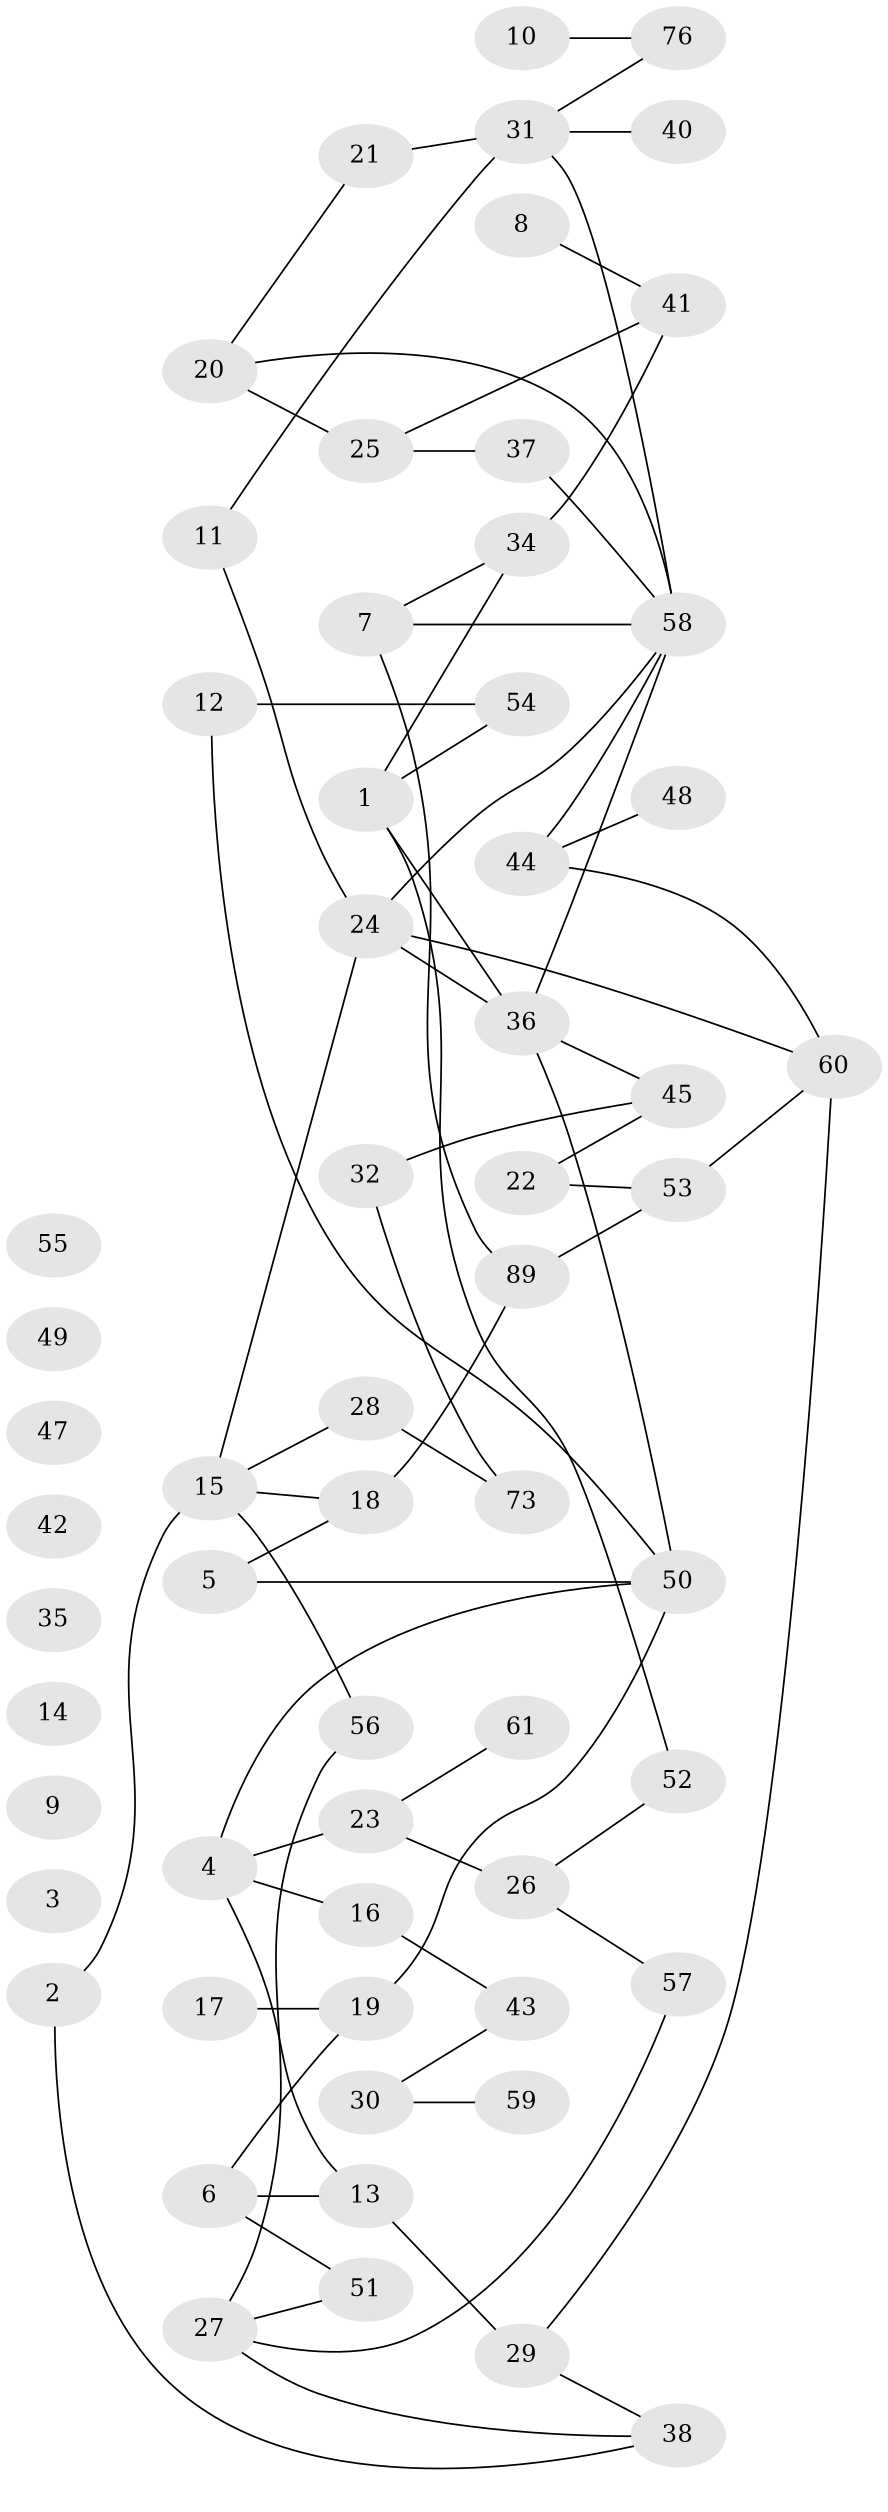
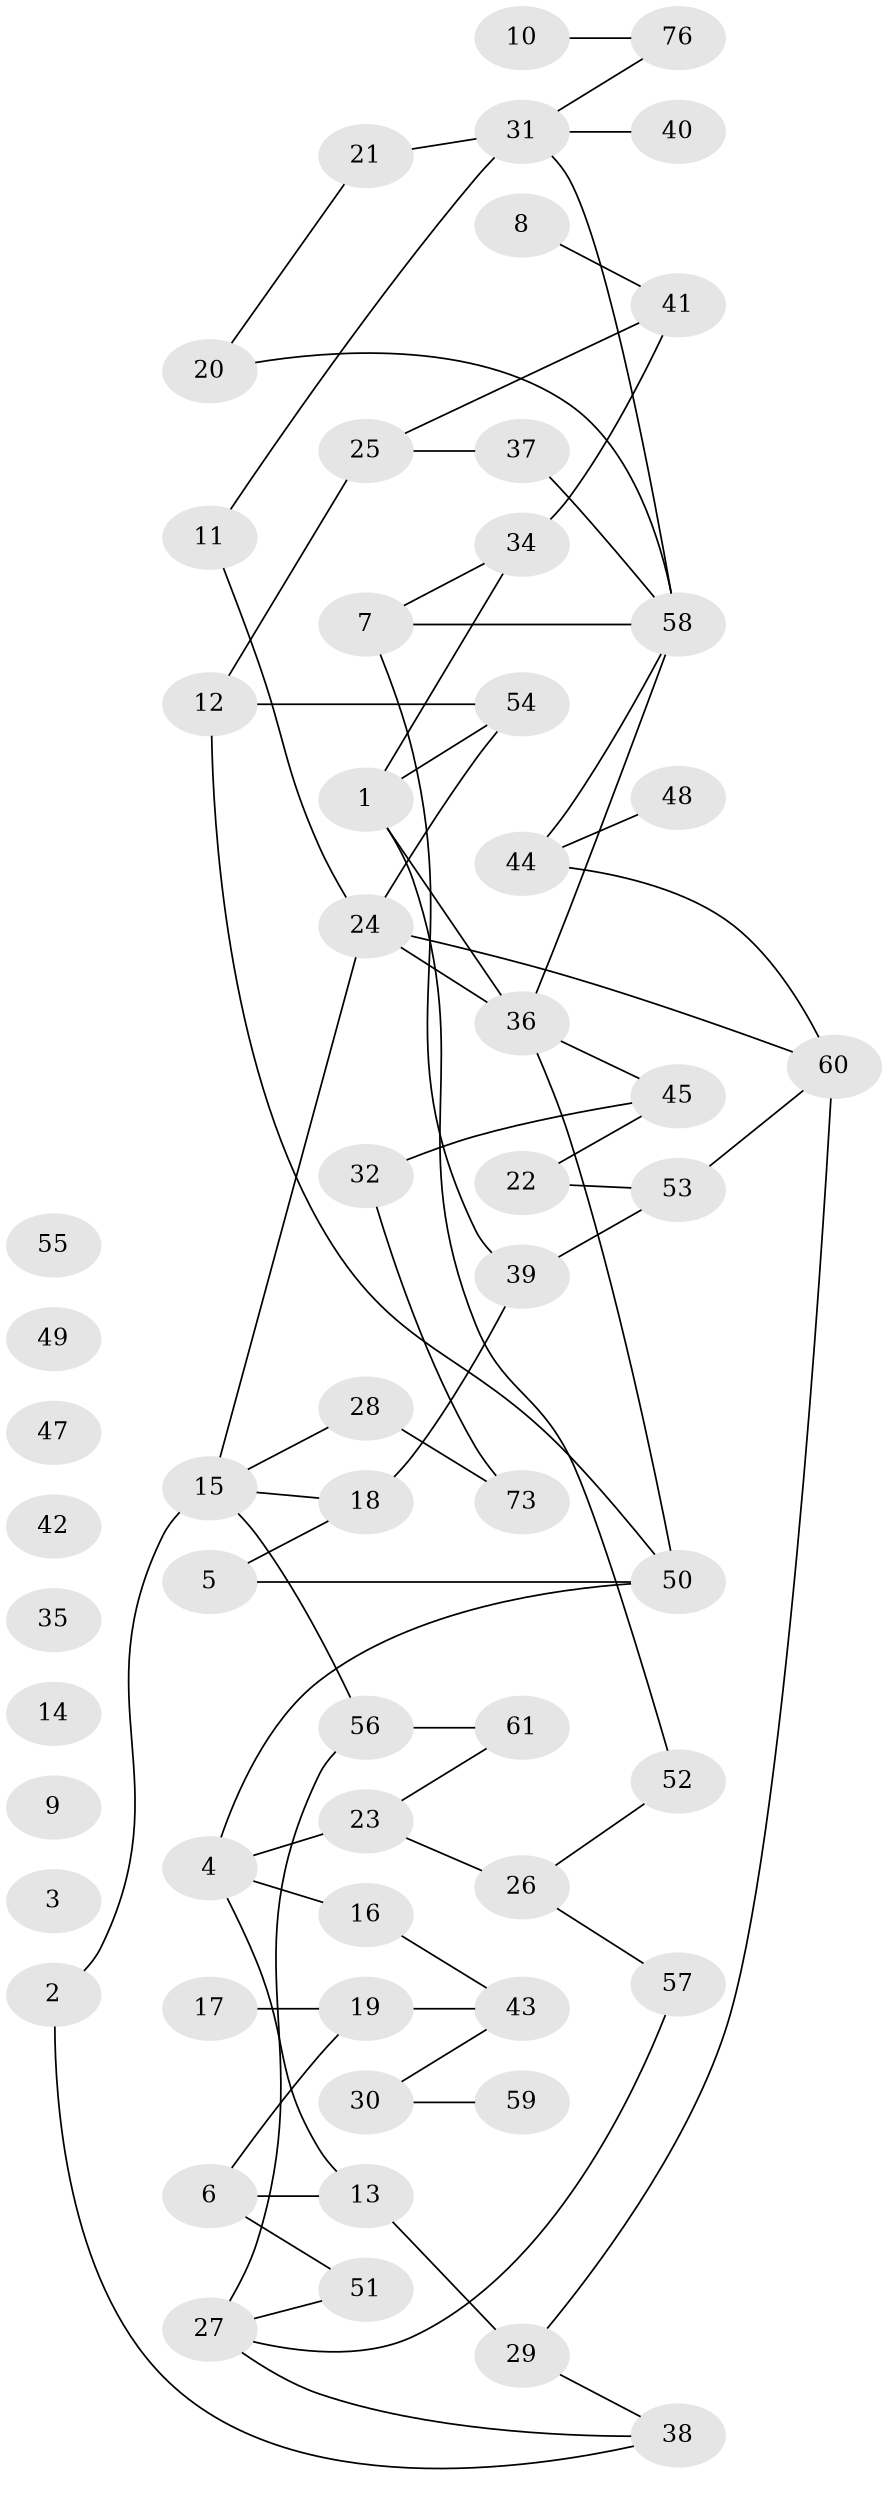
edge "20" -- "25": now "12" -- "25"
edge "58" -- "24": now "54" -- "24"
node "89": label "89" -> "39"
edge "56" -- "61": added
edge "50" -- "19": now "43" -- "19"
